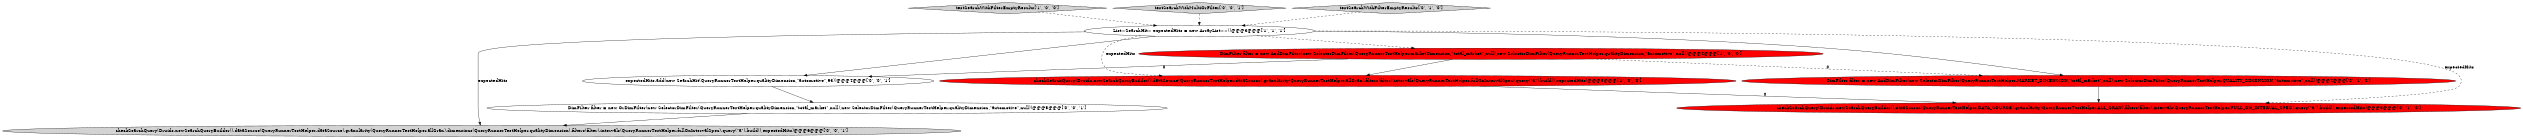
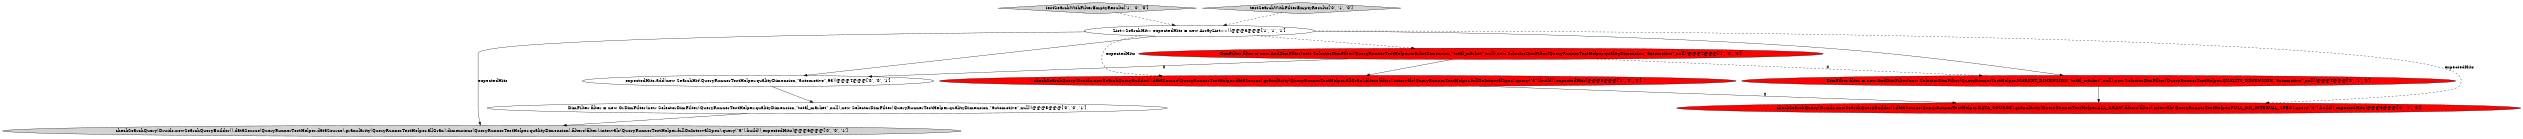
node "testSearchWithMultiOrFilter['0', '0', '1']": removed
